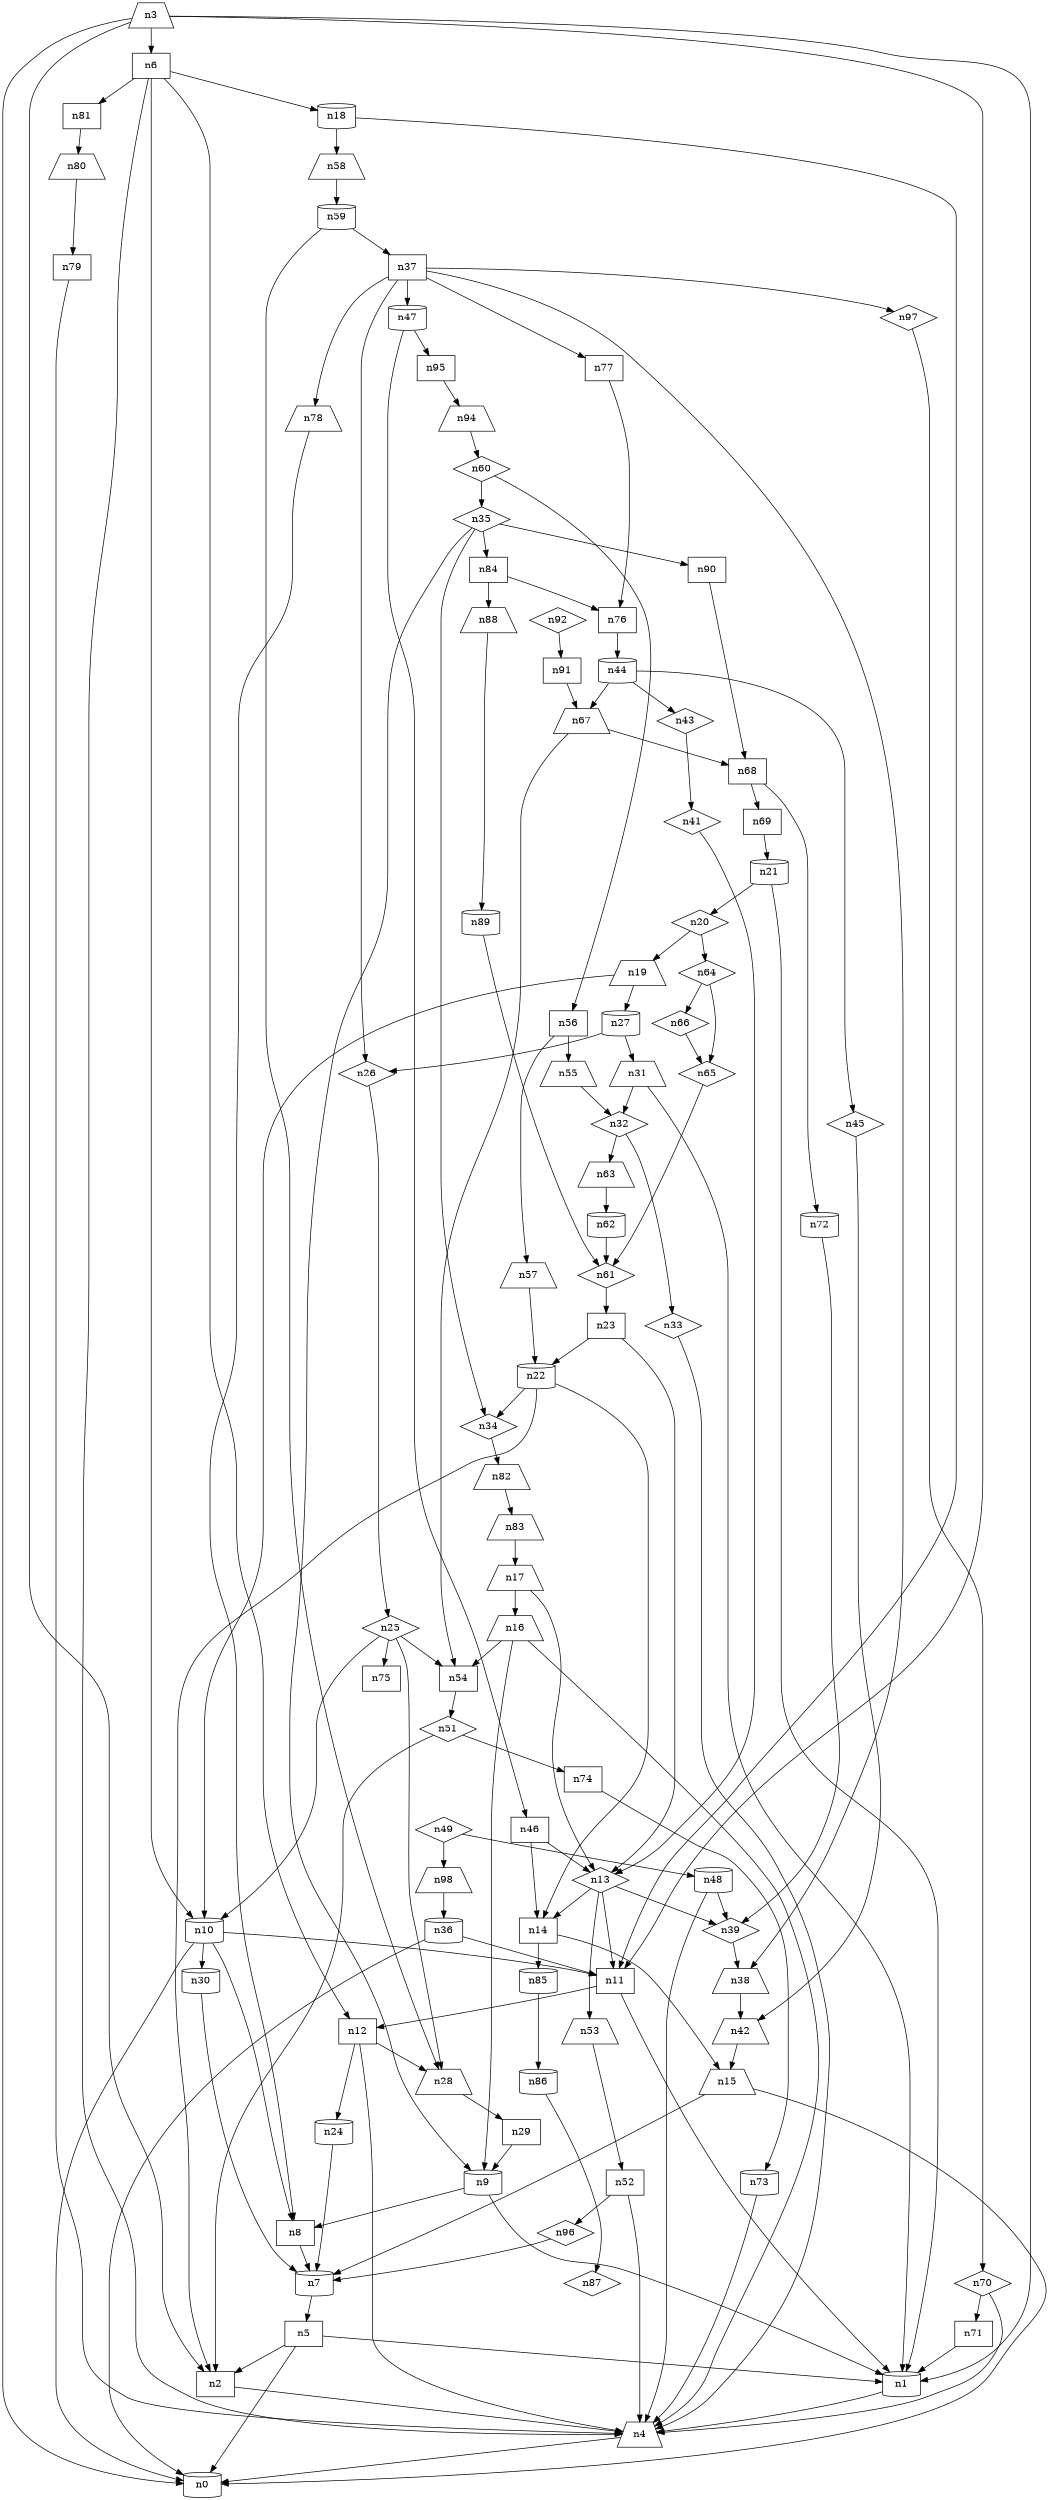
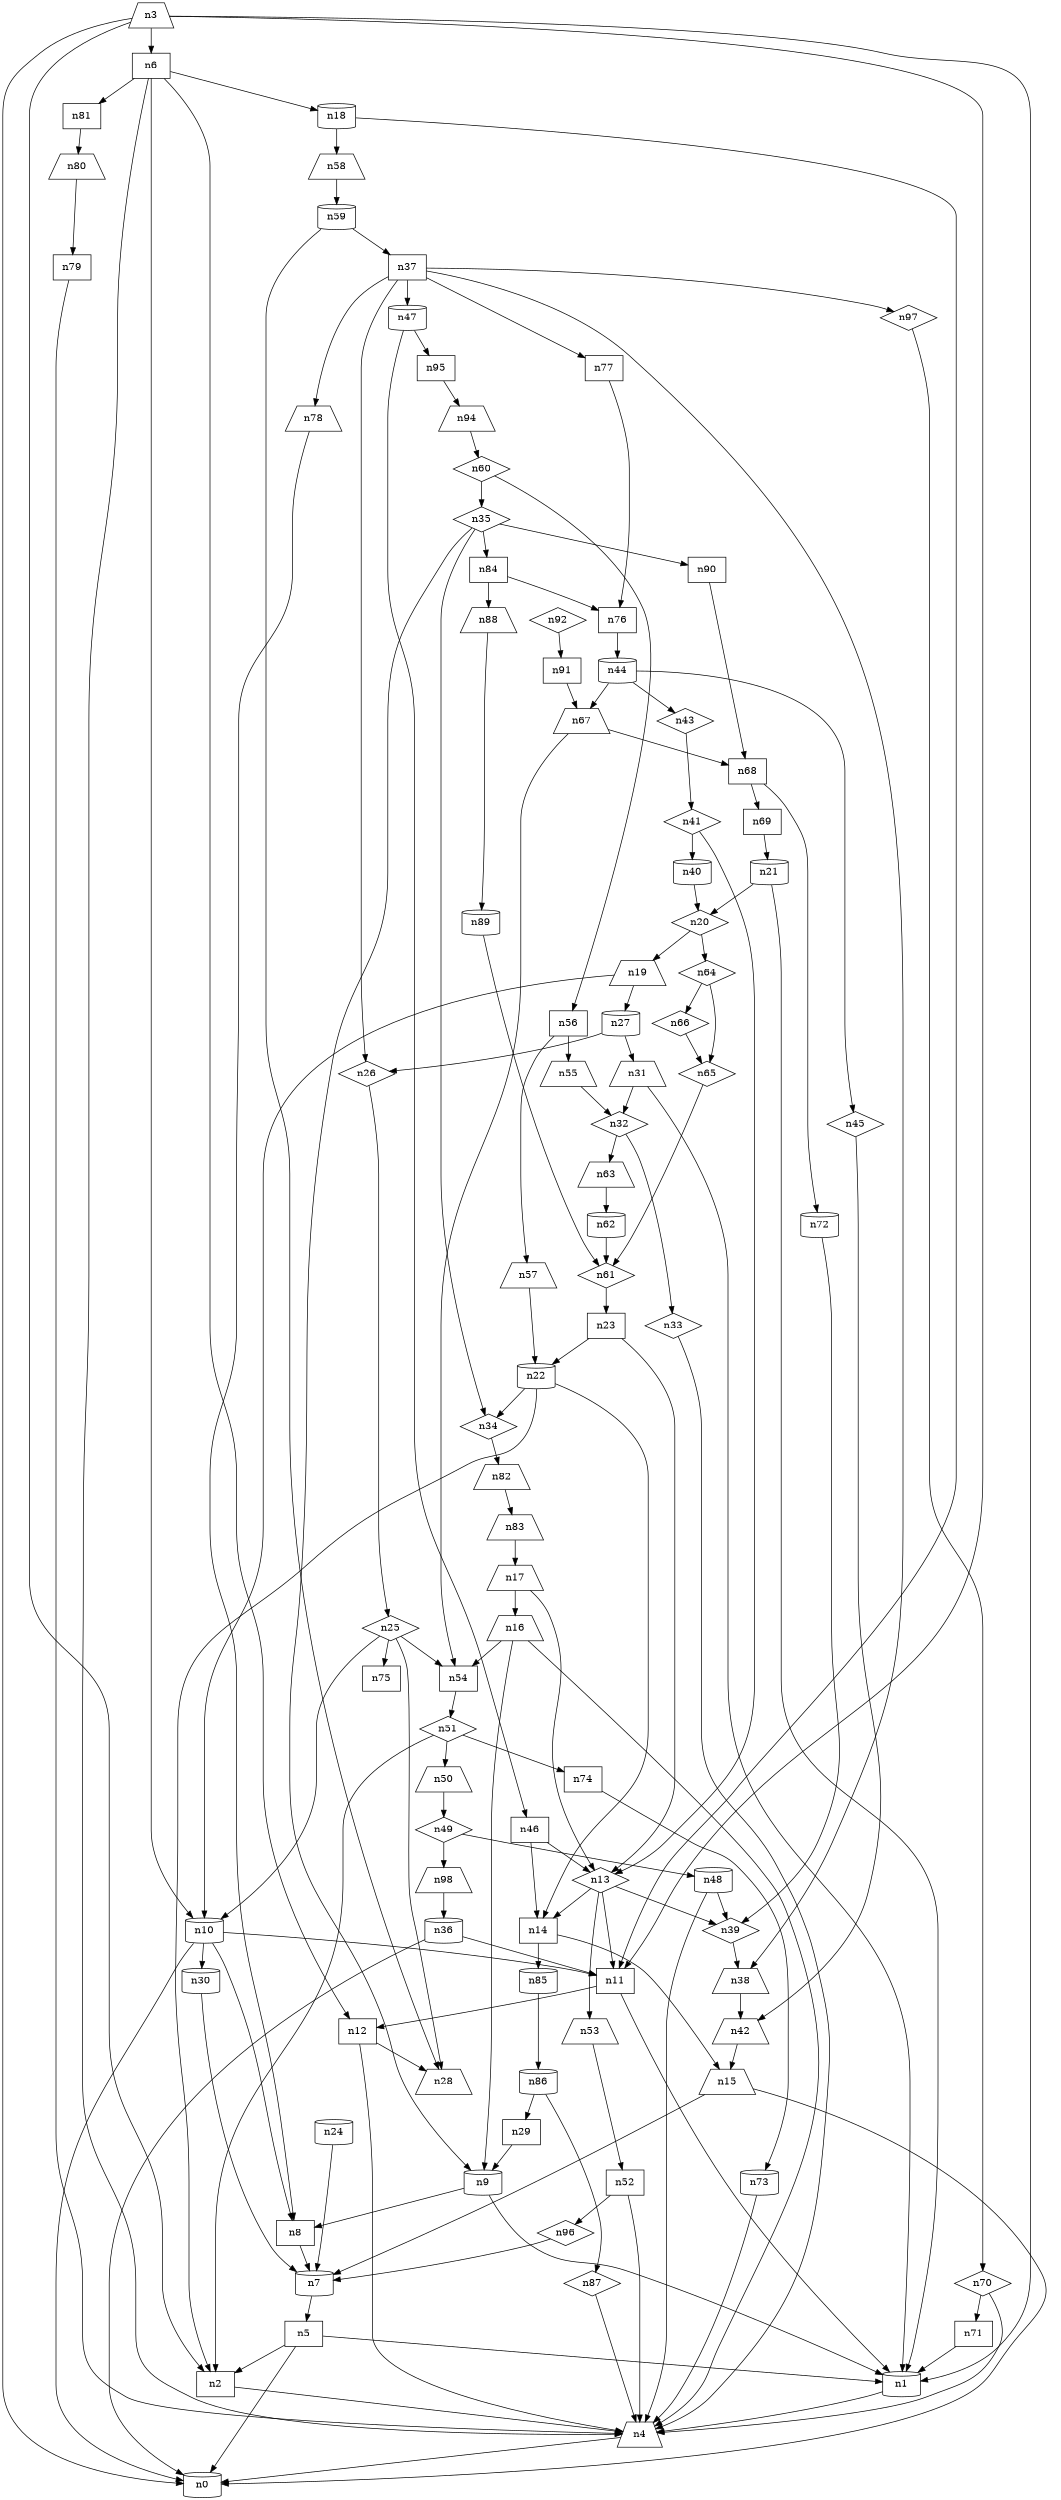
node "n40": added
node "n50": added
edge "n12" -> "n24": removed
edge "n28" -> "n29": now "n86" -> "n29"
edge "n87" -> "n4": added
